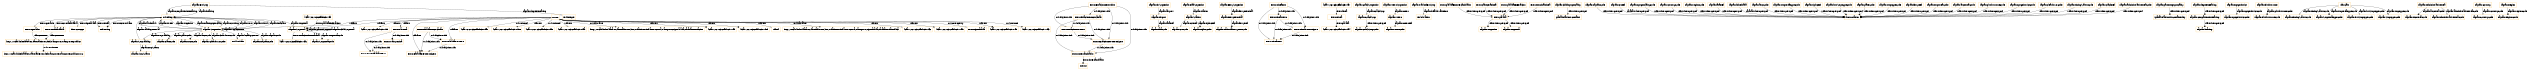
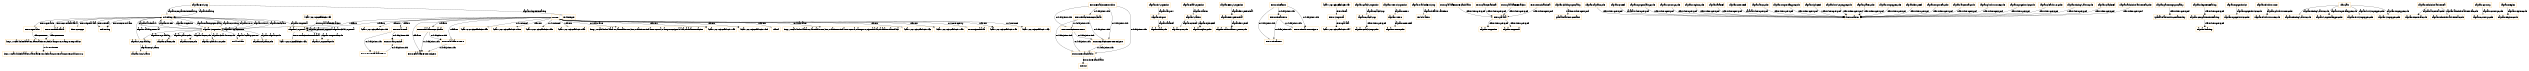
node "naptan:linkeddata": label "naptan:linkeddata" -> "naptan:metroRef"
edge "naptan:childNptgLocality" -> "spatialrelations:contains": label "rdfs:subPropertyOf" -> "station:subPropertyOf"
node "estrn:Linea": label "estrn:Linea" -> "estrn:StopArea"
edge "NULL" -> "estrn:ParadaDeCercanias": added, label "rdf:first"
edge "estrn:LineaMetroLigero" -> "estrn:LineaTren": removed, label "owl:disjointWith"
edge "estrn:EstacionDeMetro" -> "estrn:Intercambiador": added, label "owl:disjointWith"
edge "estrn:Marquesina" -> "estrn:PosteParadaDeBus": reversed
